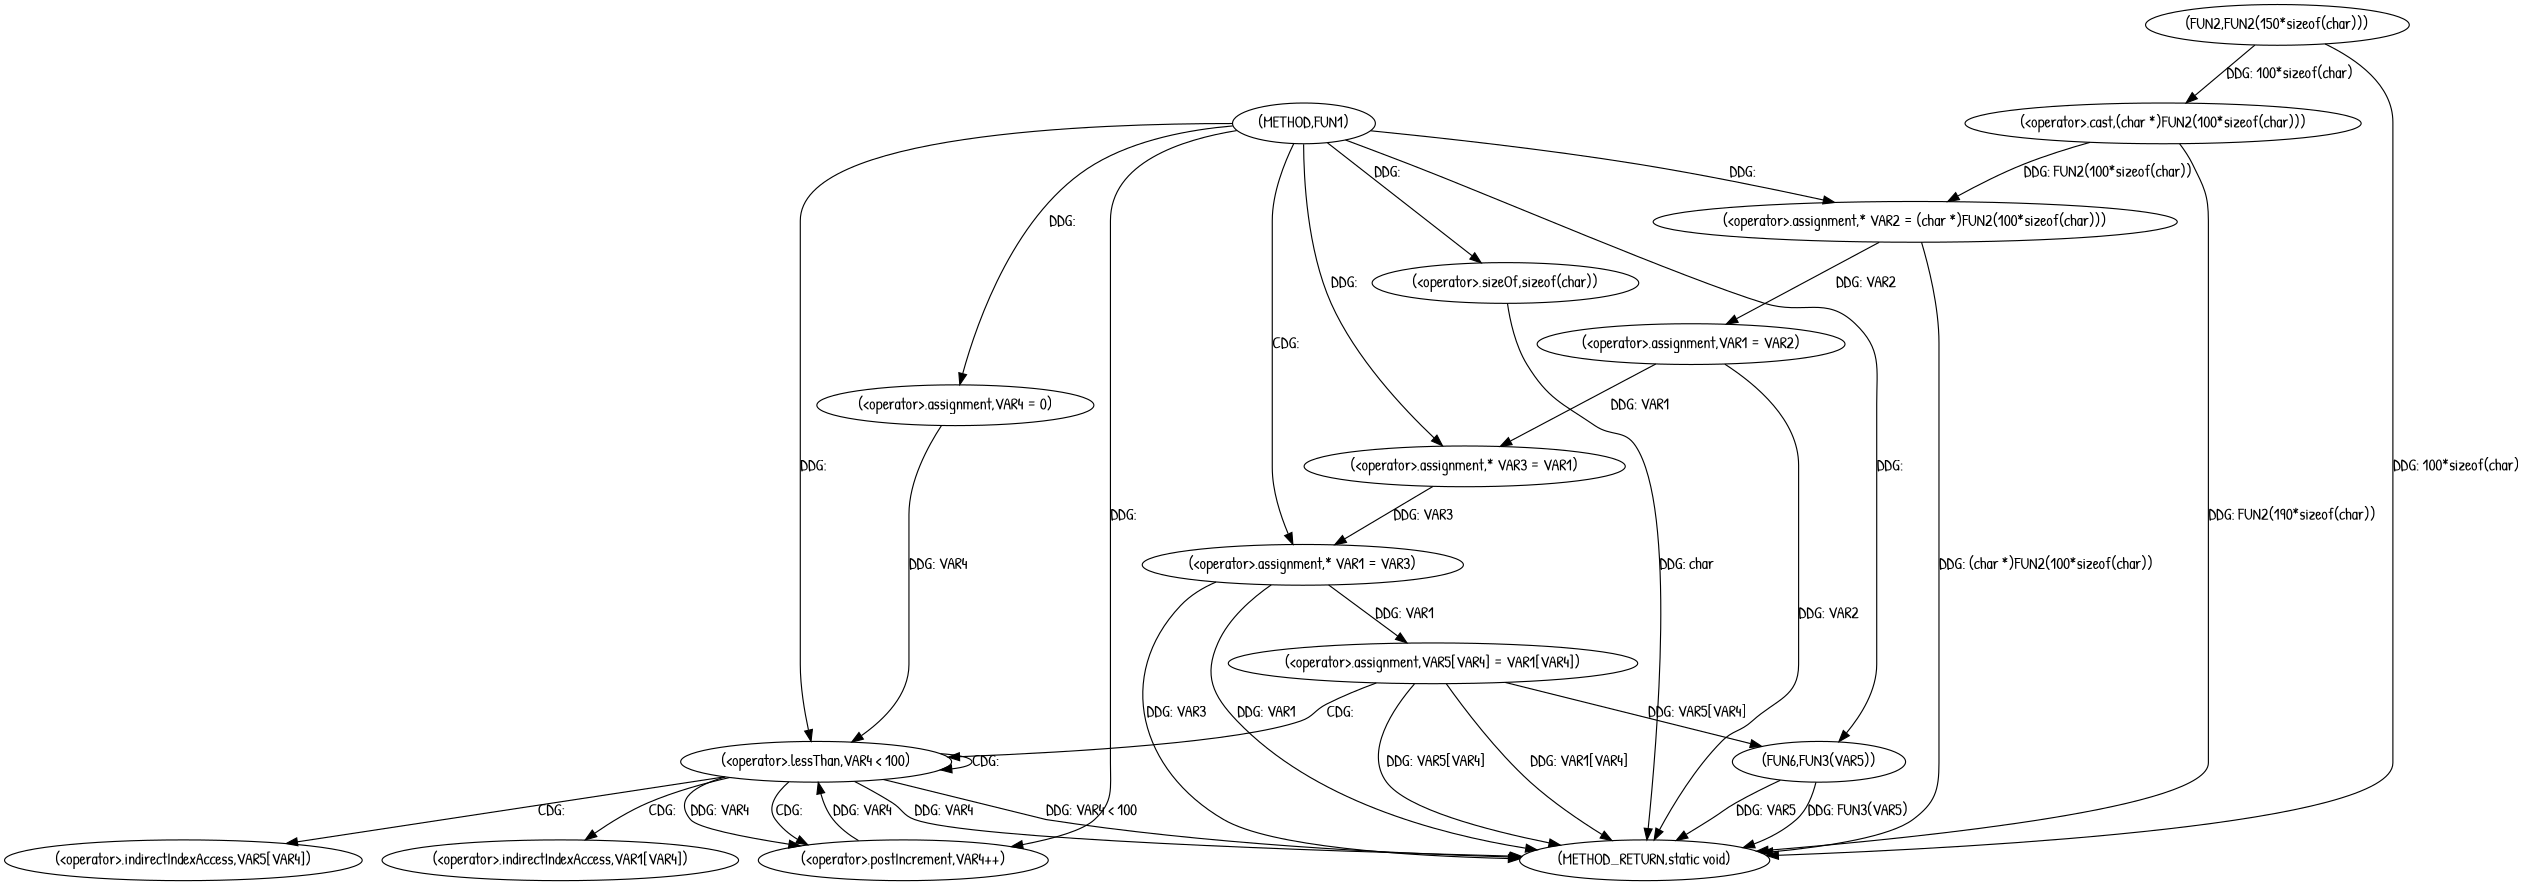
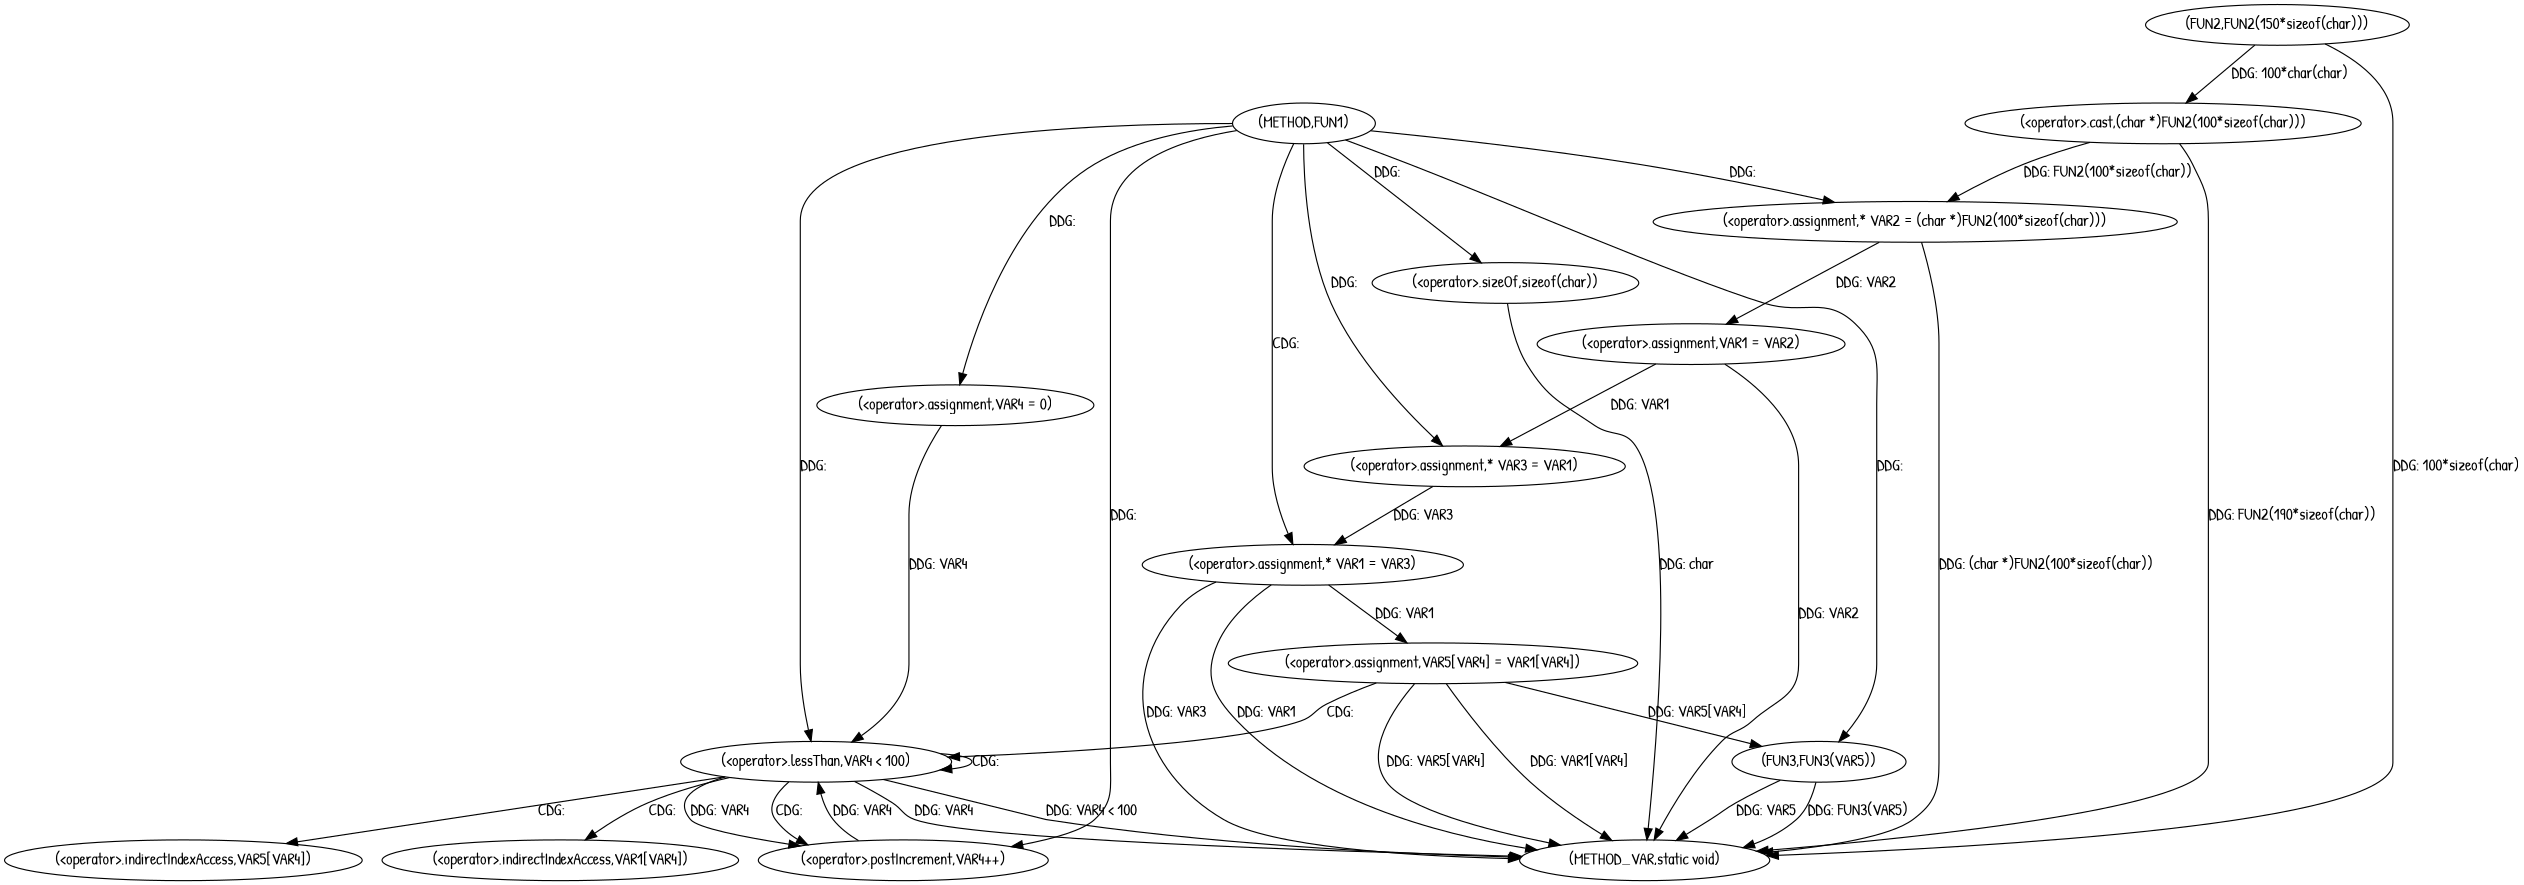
edge "(FUN2,FUN2(150*sizeof(char)))" -> "(<operator>.cast,(char *)FUN2(100*sizeof(char)))": label "DDG: 100*sizeof(char)" -> "DDG: 100*char(char)"
node "(FUN6,FUN3(VAR5))": label "(FUN6,FUN3(VAR5))" -> "(FUN3,FUN3(VAR5))"
node "(METHOD_RETURN,static void)": label "(METHOD_RETURN,static void)" -> "(METHOD_VAR,static void)"
